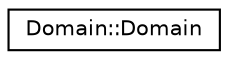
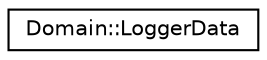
node "Domain::Domain": label "Domain::Domain" -> "Domain::LoggerData"
